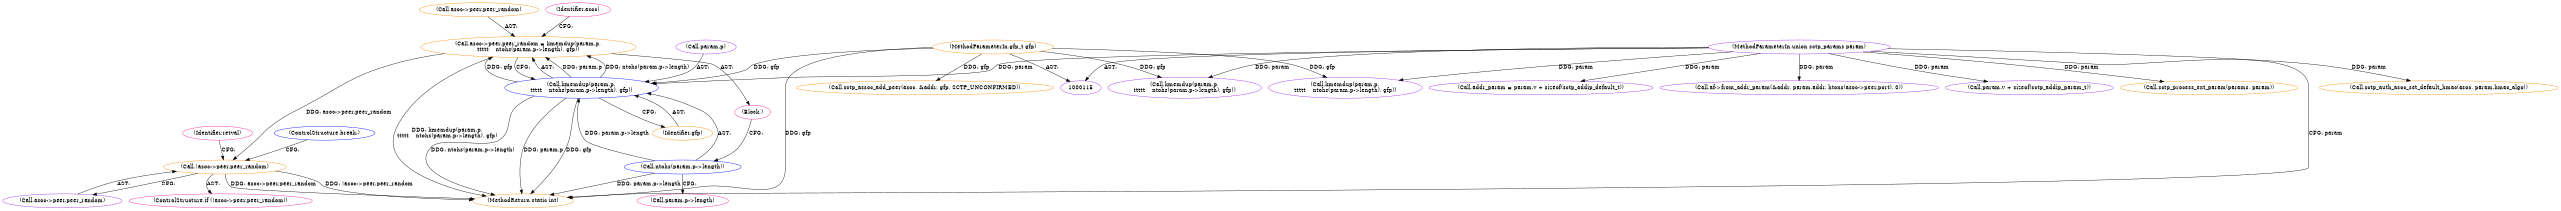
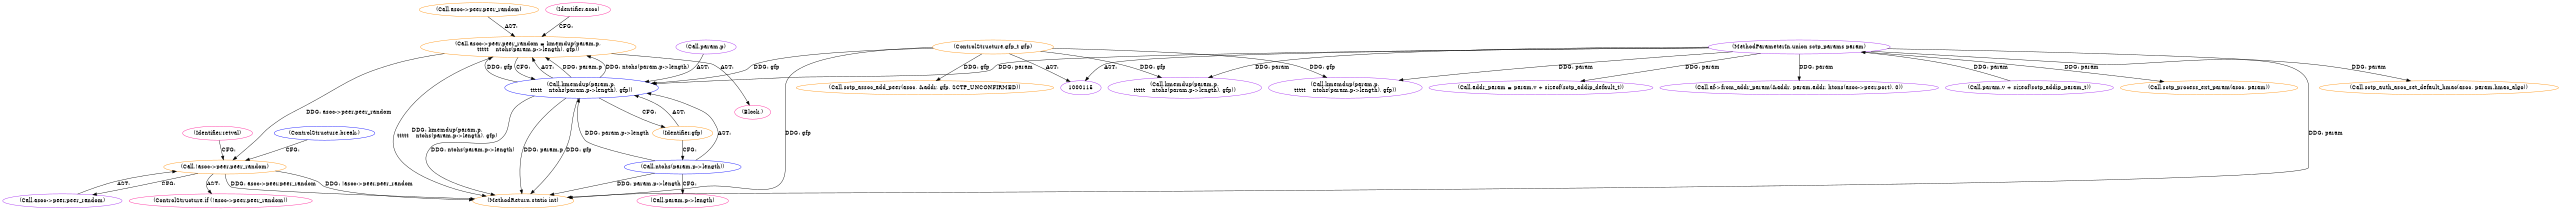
node "(MethodParameterIn,gfp_t gfp)": label "(MethodParameterIn,gfp_t gfp)" -> "(ControlStructure,gfp_t gfp)"
edge "(MethodParameterIn,union sctp_params param)" -> "(Call,param.v + sizeof(sctp_addip_param_t))": reversed
node "(Call,sctp_process_ext_param(params, param))": label "(Call,sctp_process_ext_param(params, param))" -> "(Call,sctp_process_ext_param(asoc, param))"
edge "(MethodParameterIn,union sctp_params param)" -> "(MethodReturn,static int)": label "CFG: param" -> "DDG: param"
edge "(Block,)" -> "(Call,ntohs(param.p->length))": now "(Identifier,gfp)" -> "(Call,ntohs(param.p->length))"
